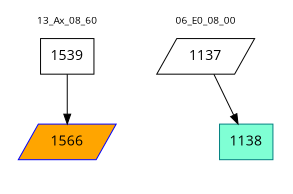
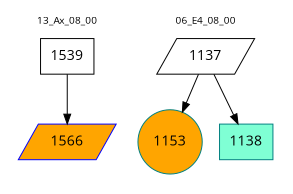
cluster "13_Ax_08_60": label "13_Ax_08_60" -> "13_Ax_08_00"
cluster "06_E0_08_00": label "06_E0_08_00" -> "06_E4_08_00"
node "1153": added
